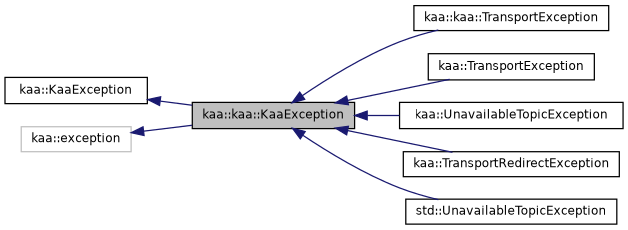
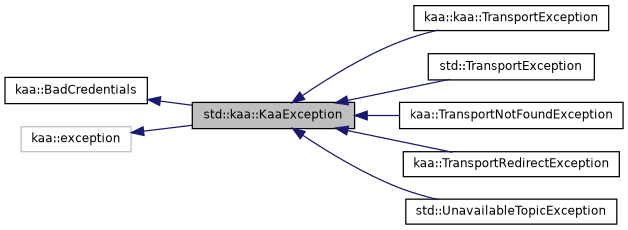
node "kaa::TransportException": label "kaa::TransportException" -> "std::TransportException"
node "kaa::KaaException": label "kaa::KaaException" -> "kaa::BadCredentials"
node "kaa::kaa::KaaException": label "kaa::kaa::KaaException" -> "std::kaa::KaaException"
node "kaa::UnavailableTopicException": label "kaa::UnavailableTopicException" -> "kaa::TransportNotFoundException"
